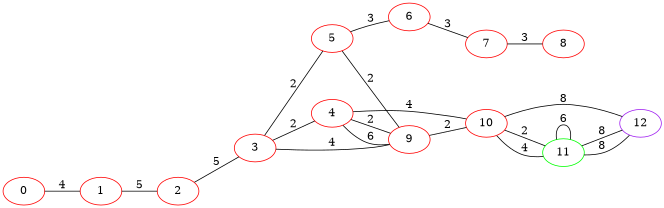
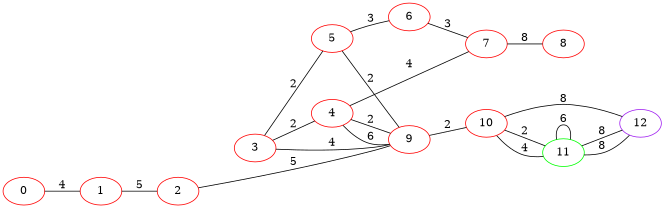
edge "7" -- "8": label "3" -> "8"
edge "4" -- "10": now "4" -- "7"
edge "3" -- "2": now "9" -- "2"
